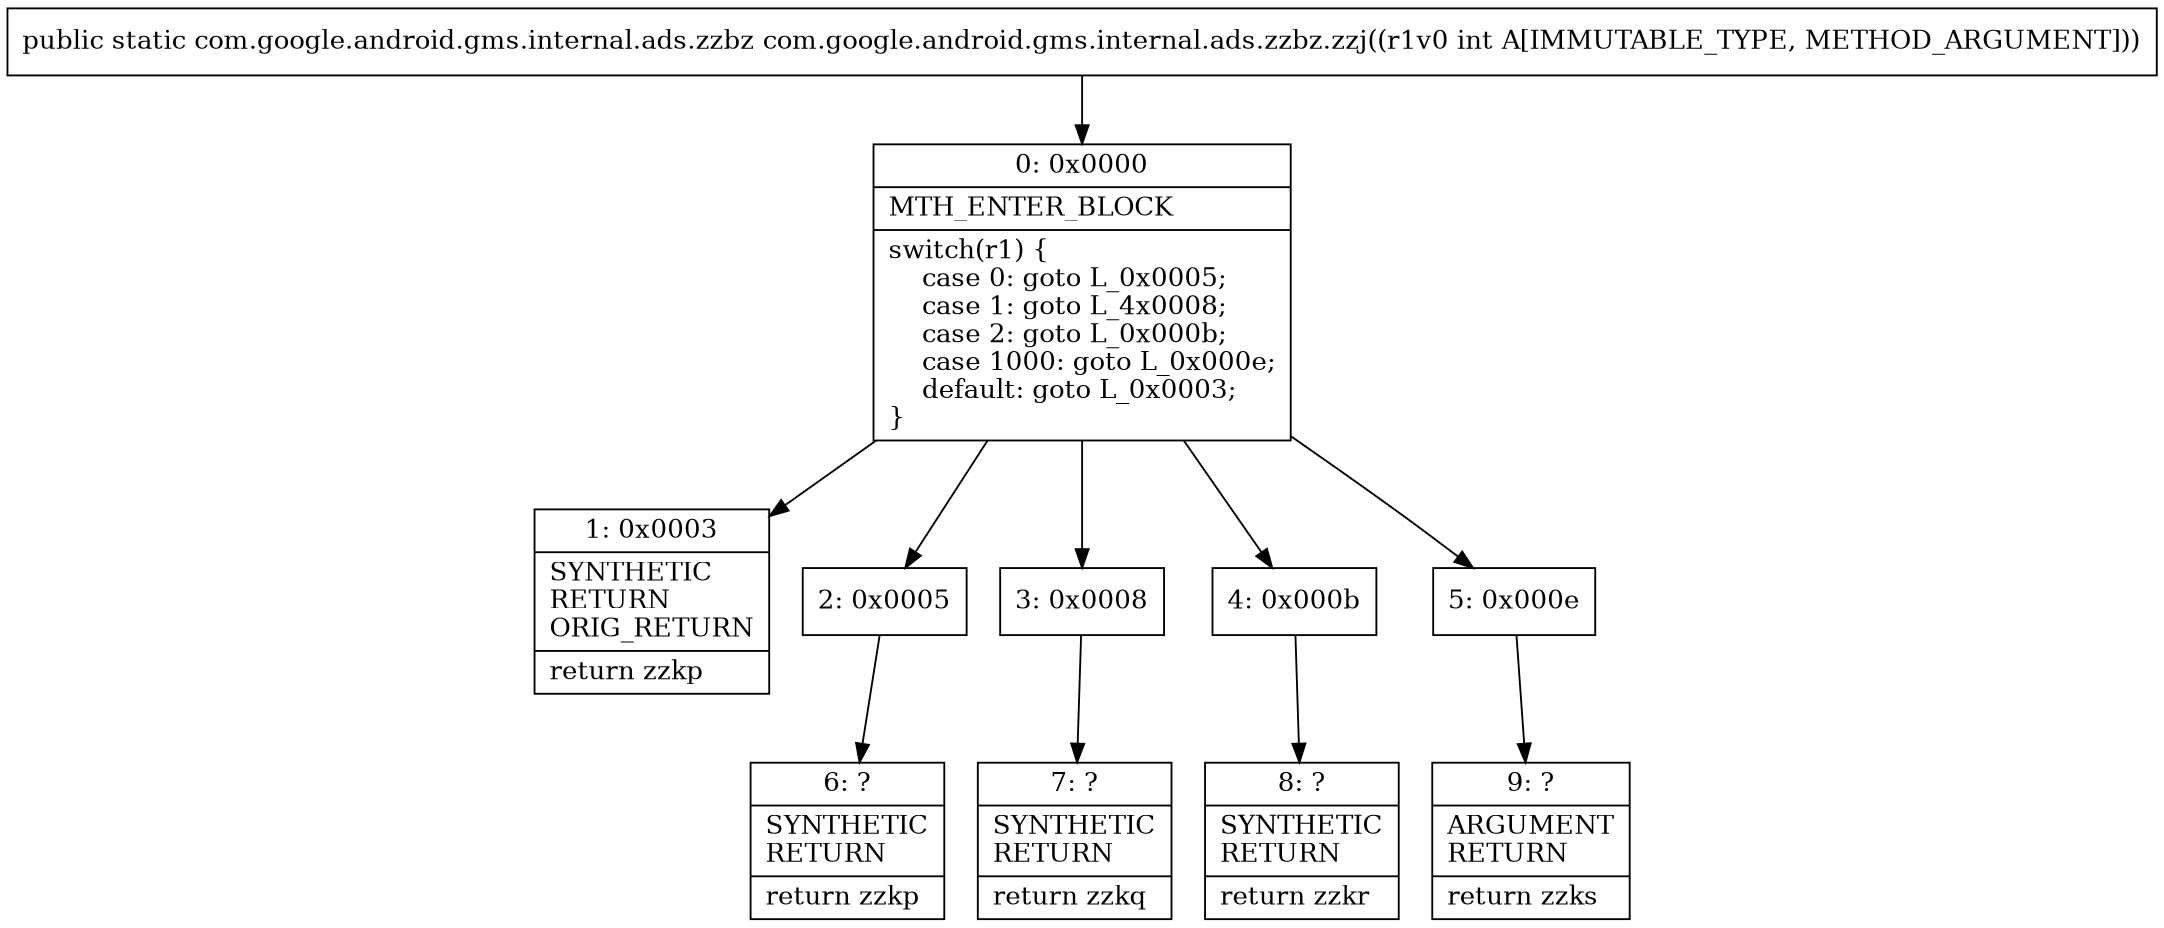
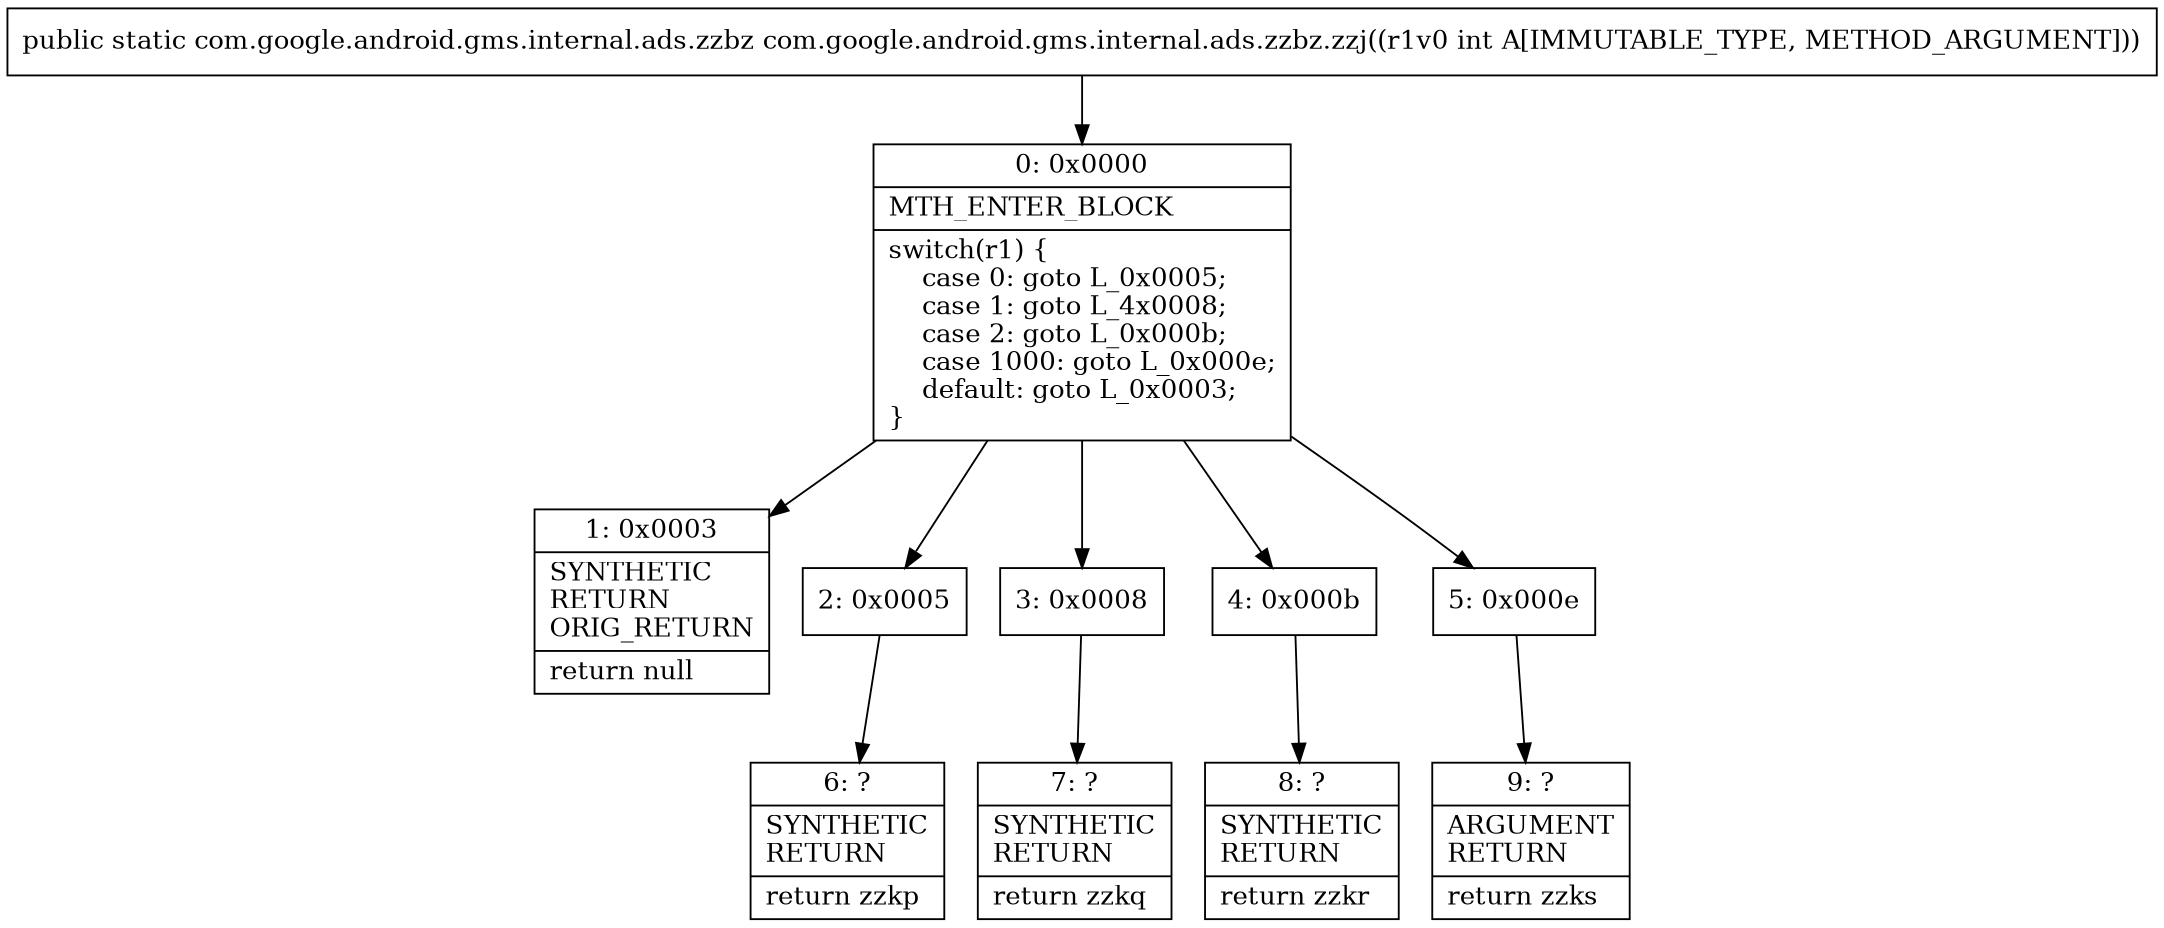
node "1: 0x0003": text "return zzkp" -> "return null"
